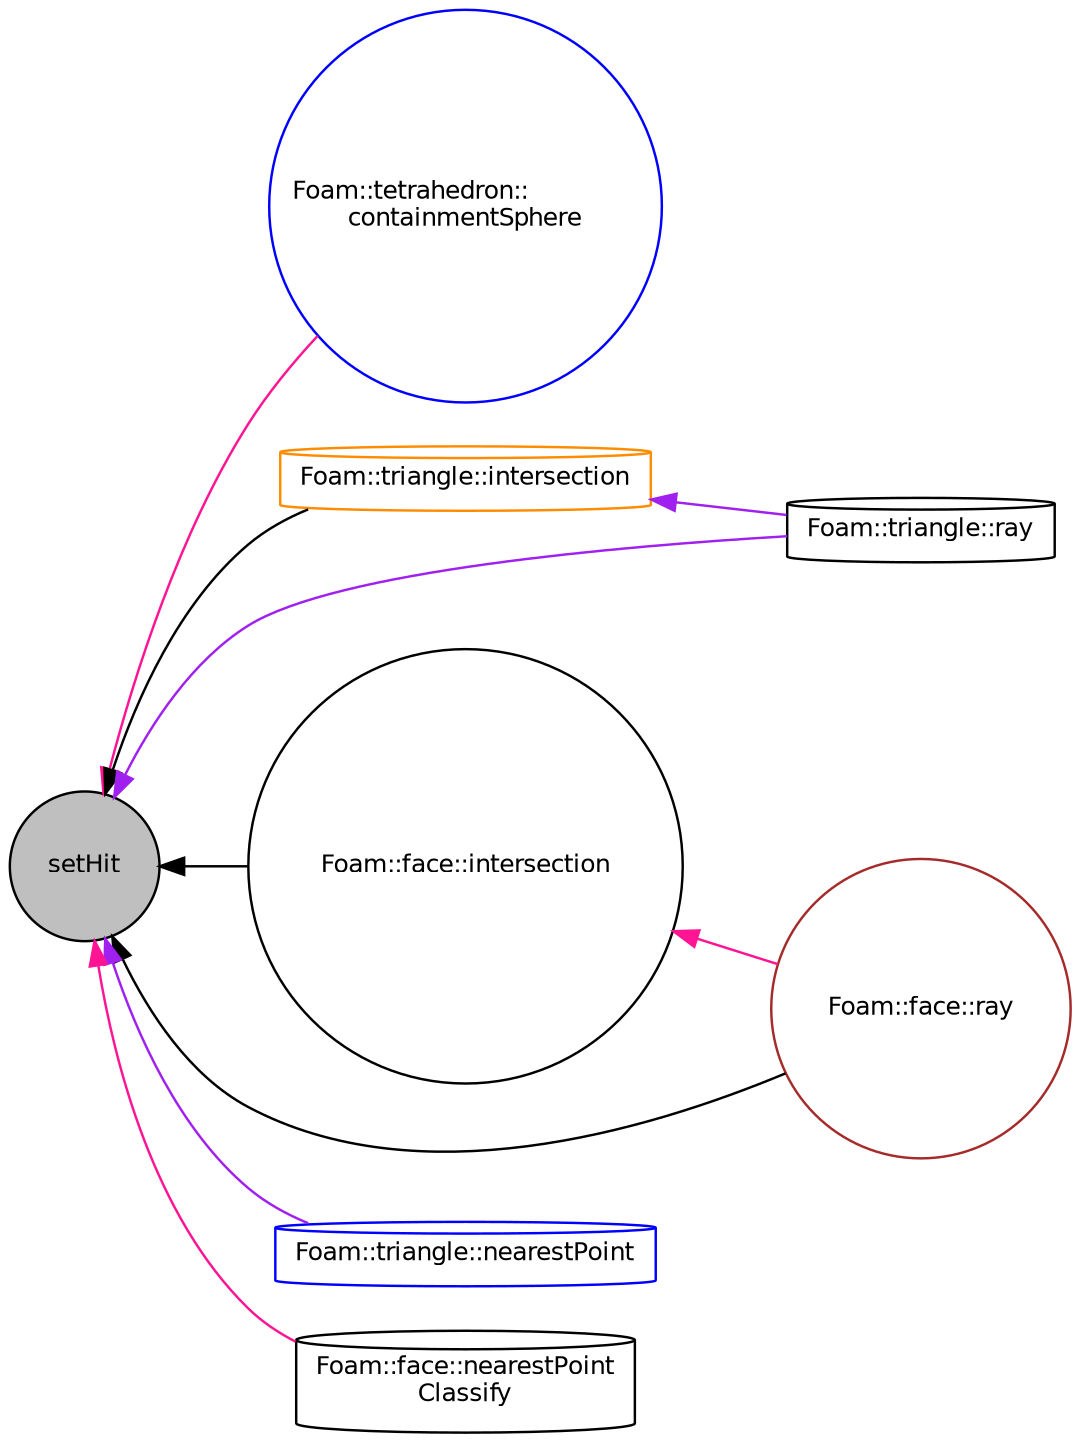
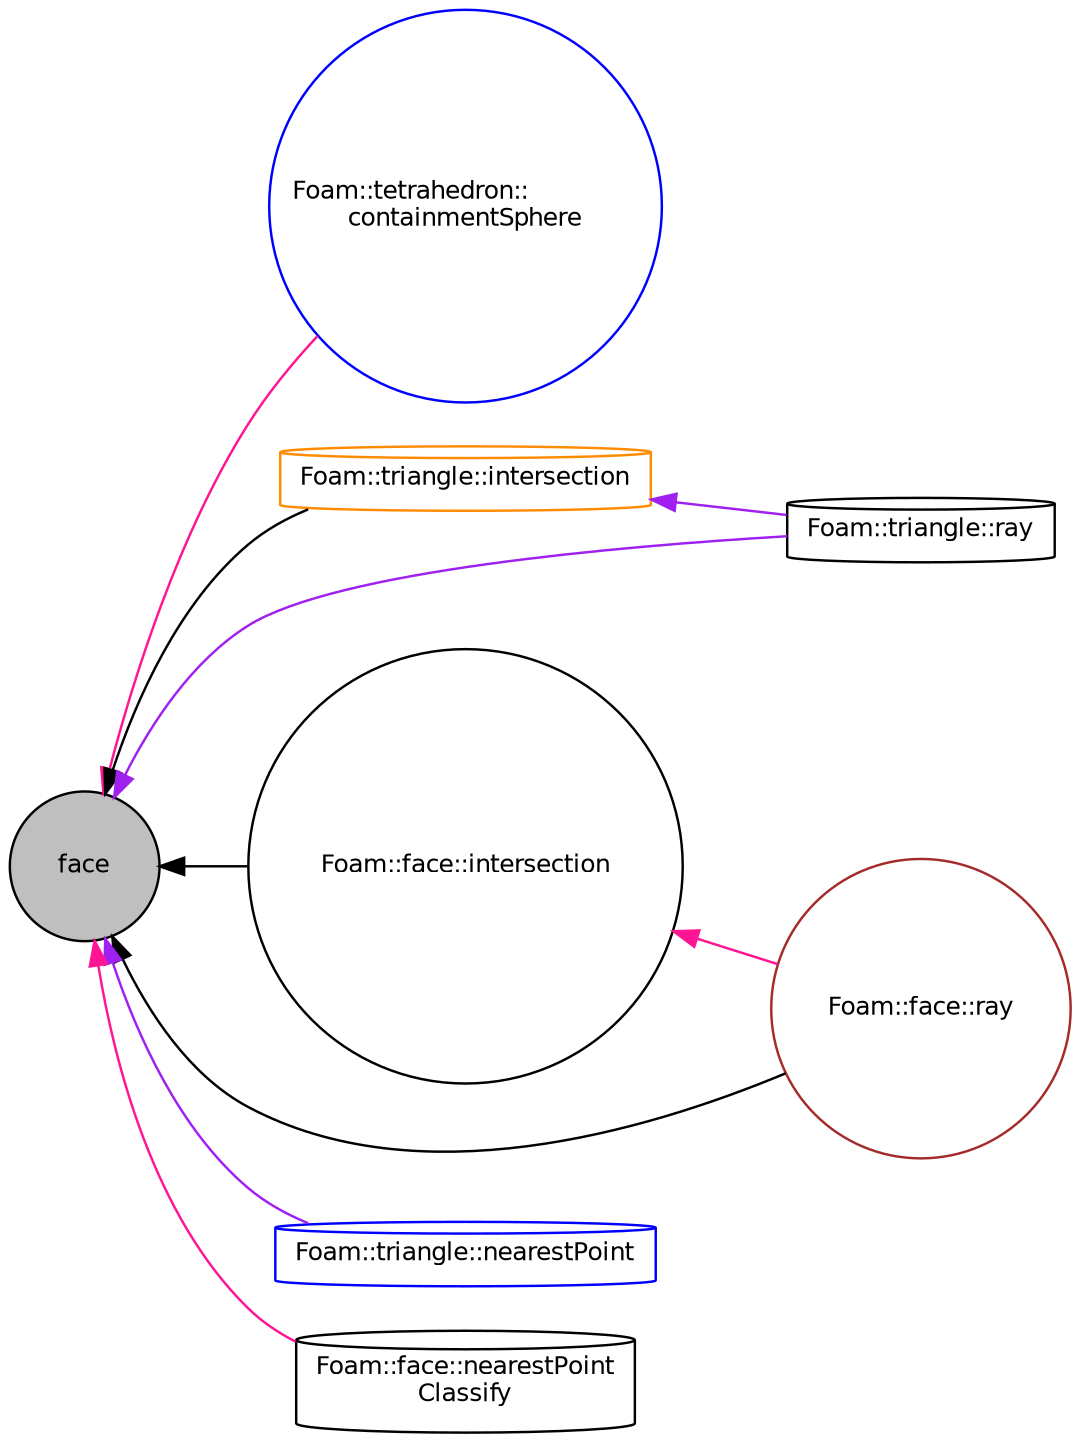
node "setHit": label "setHit" -> "face"
